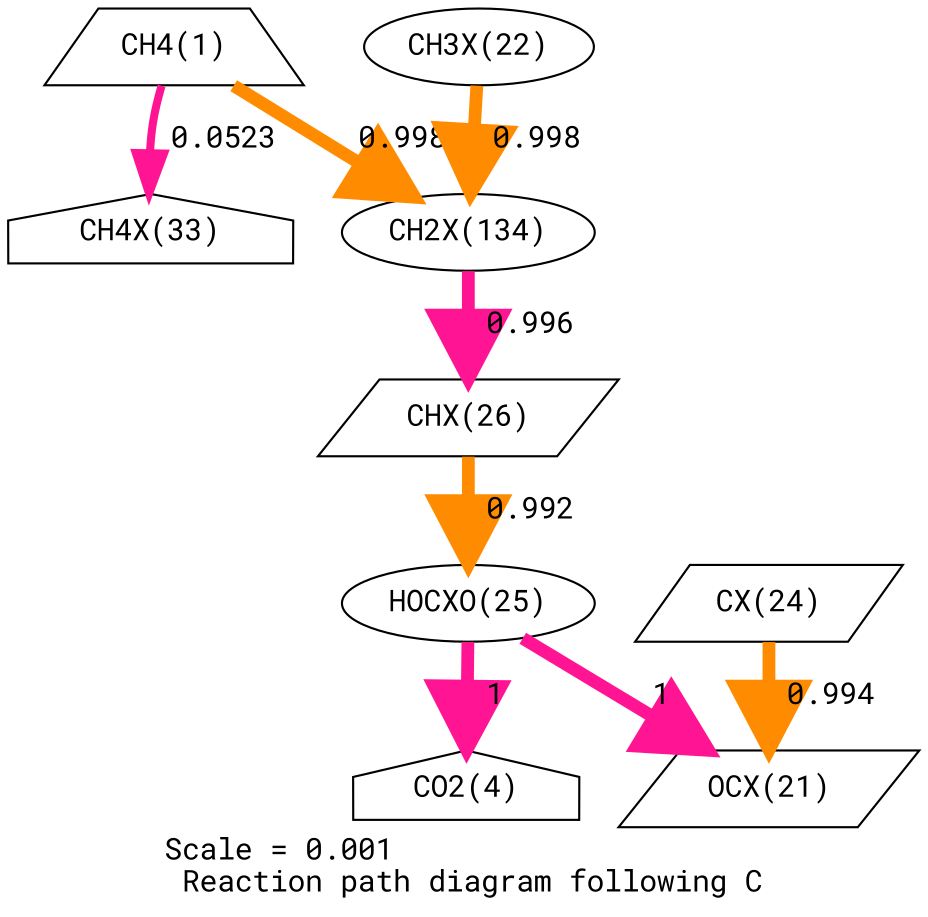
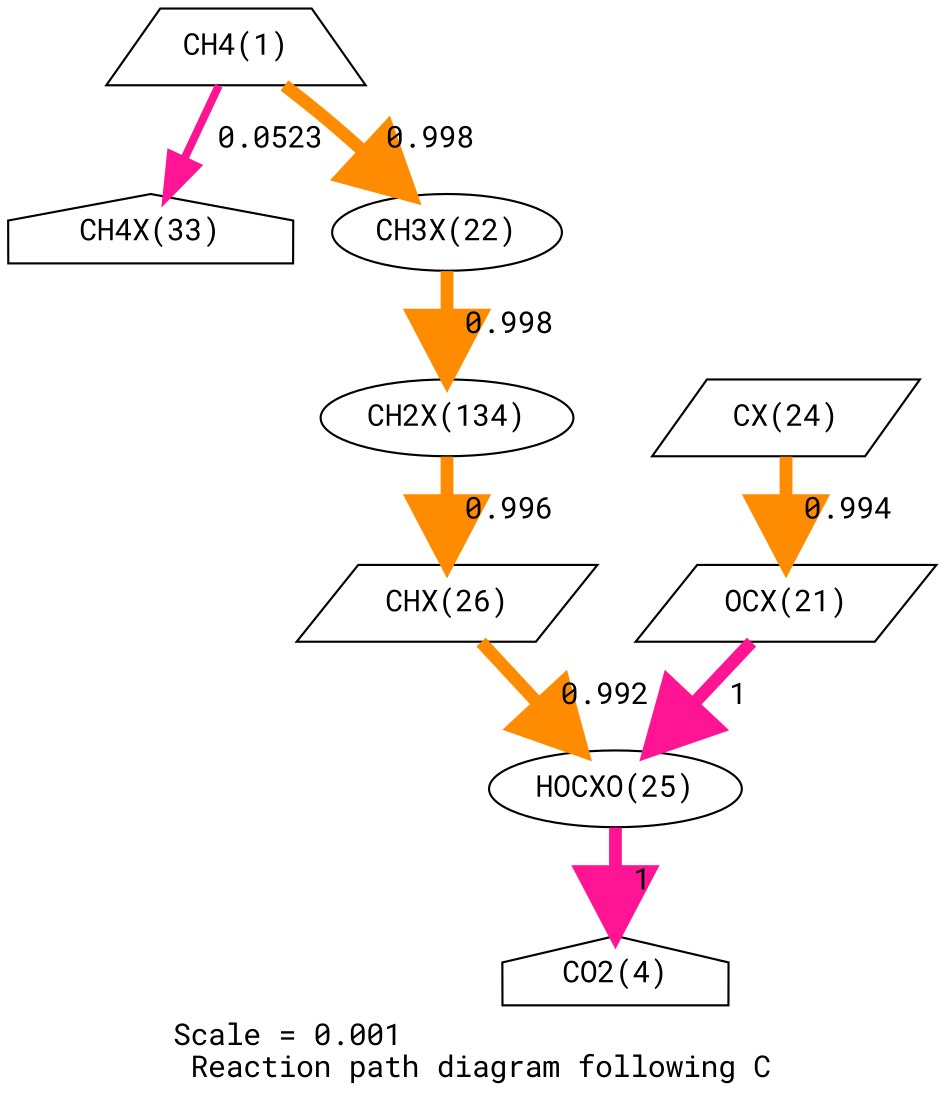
edge "CH4(1)" -> "CH2X(134)": now "CH4(1)" -> "CH3X(22)"
edge "CH2X(134)" -> "CHX(26)": color deeppink -> darkorange
edge "HOCXO(25)" -> "OCX(21)": reversed
